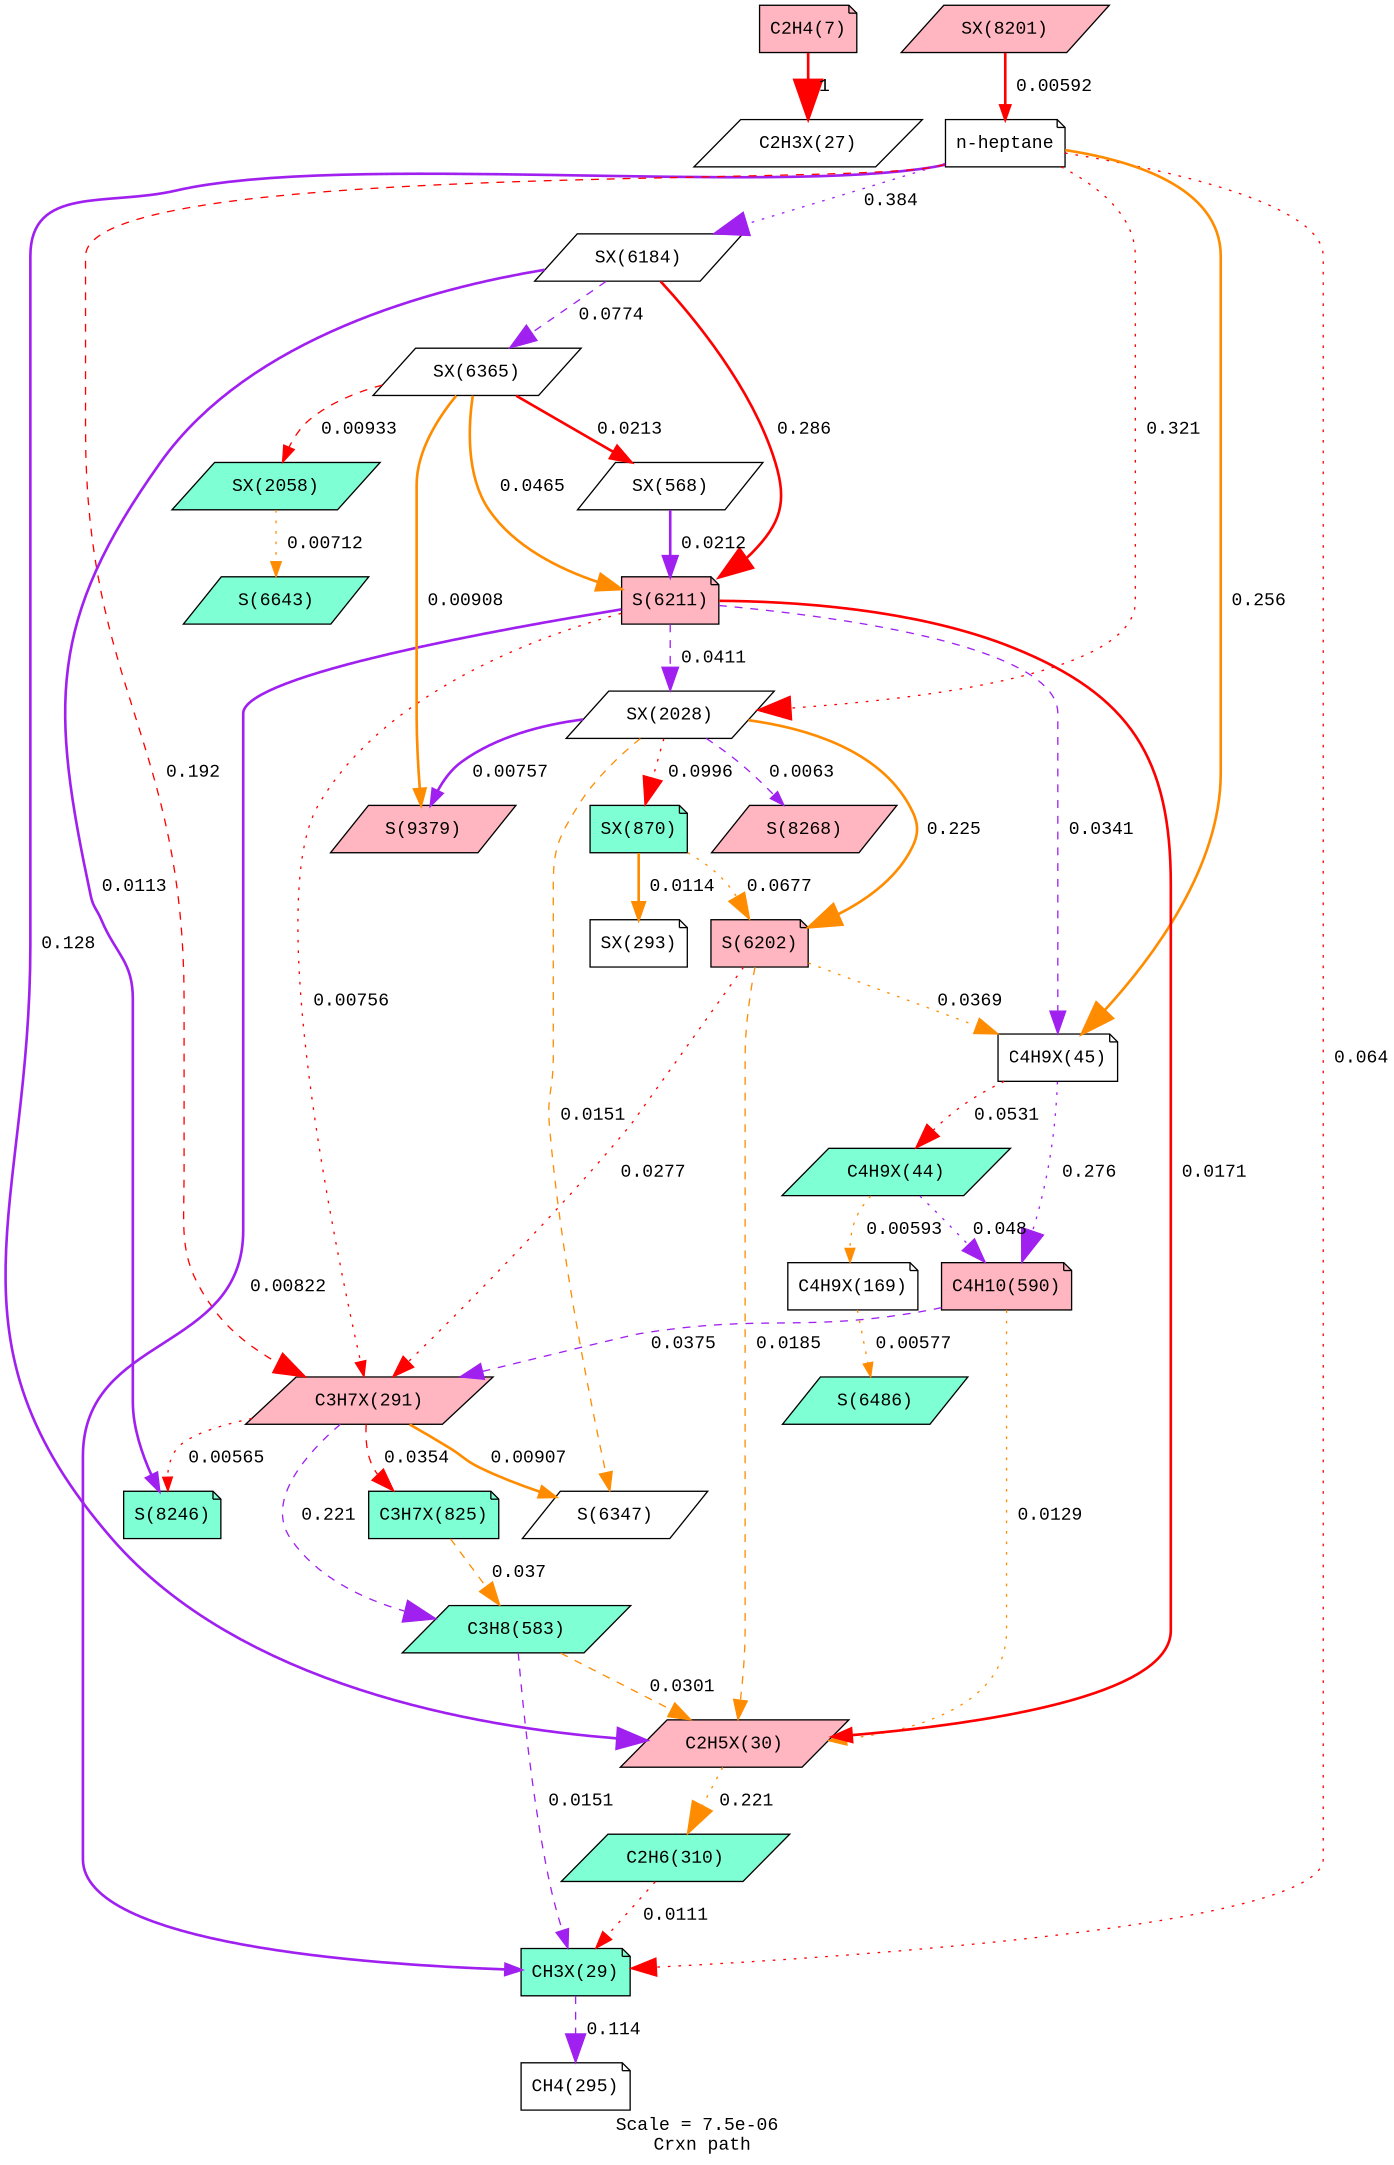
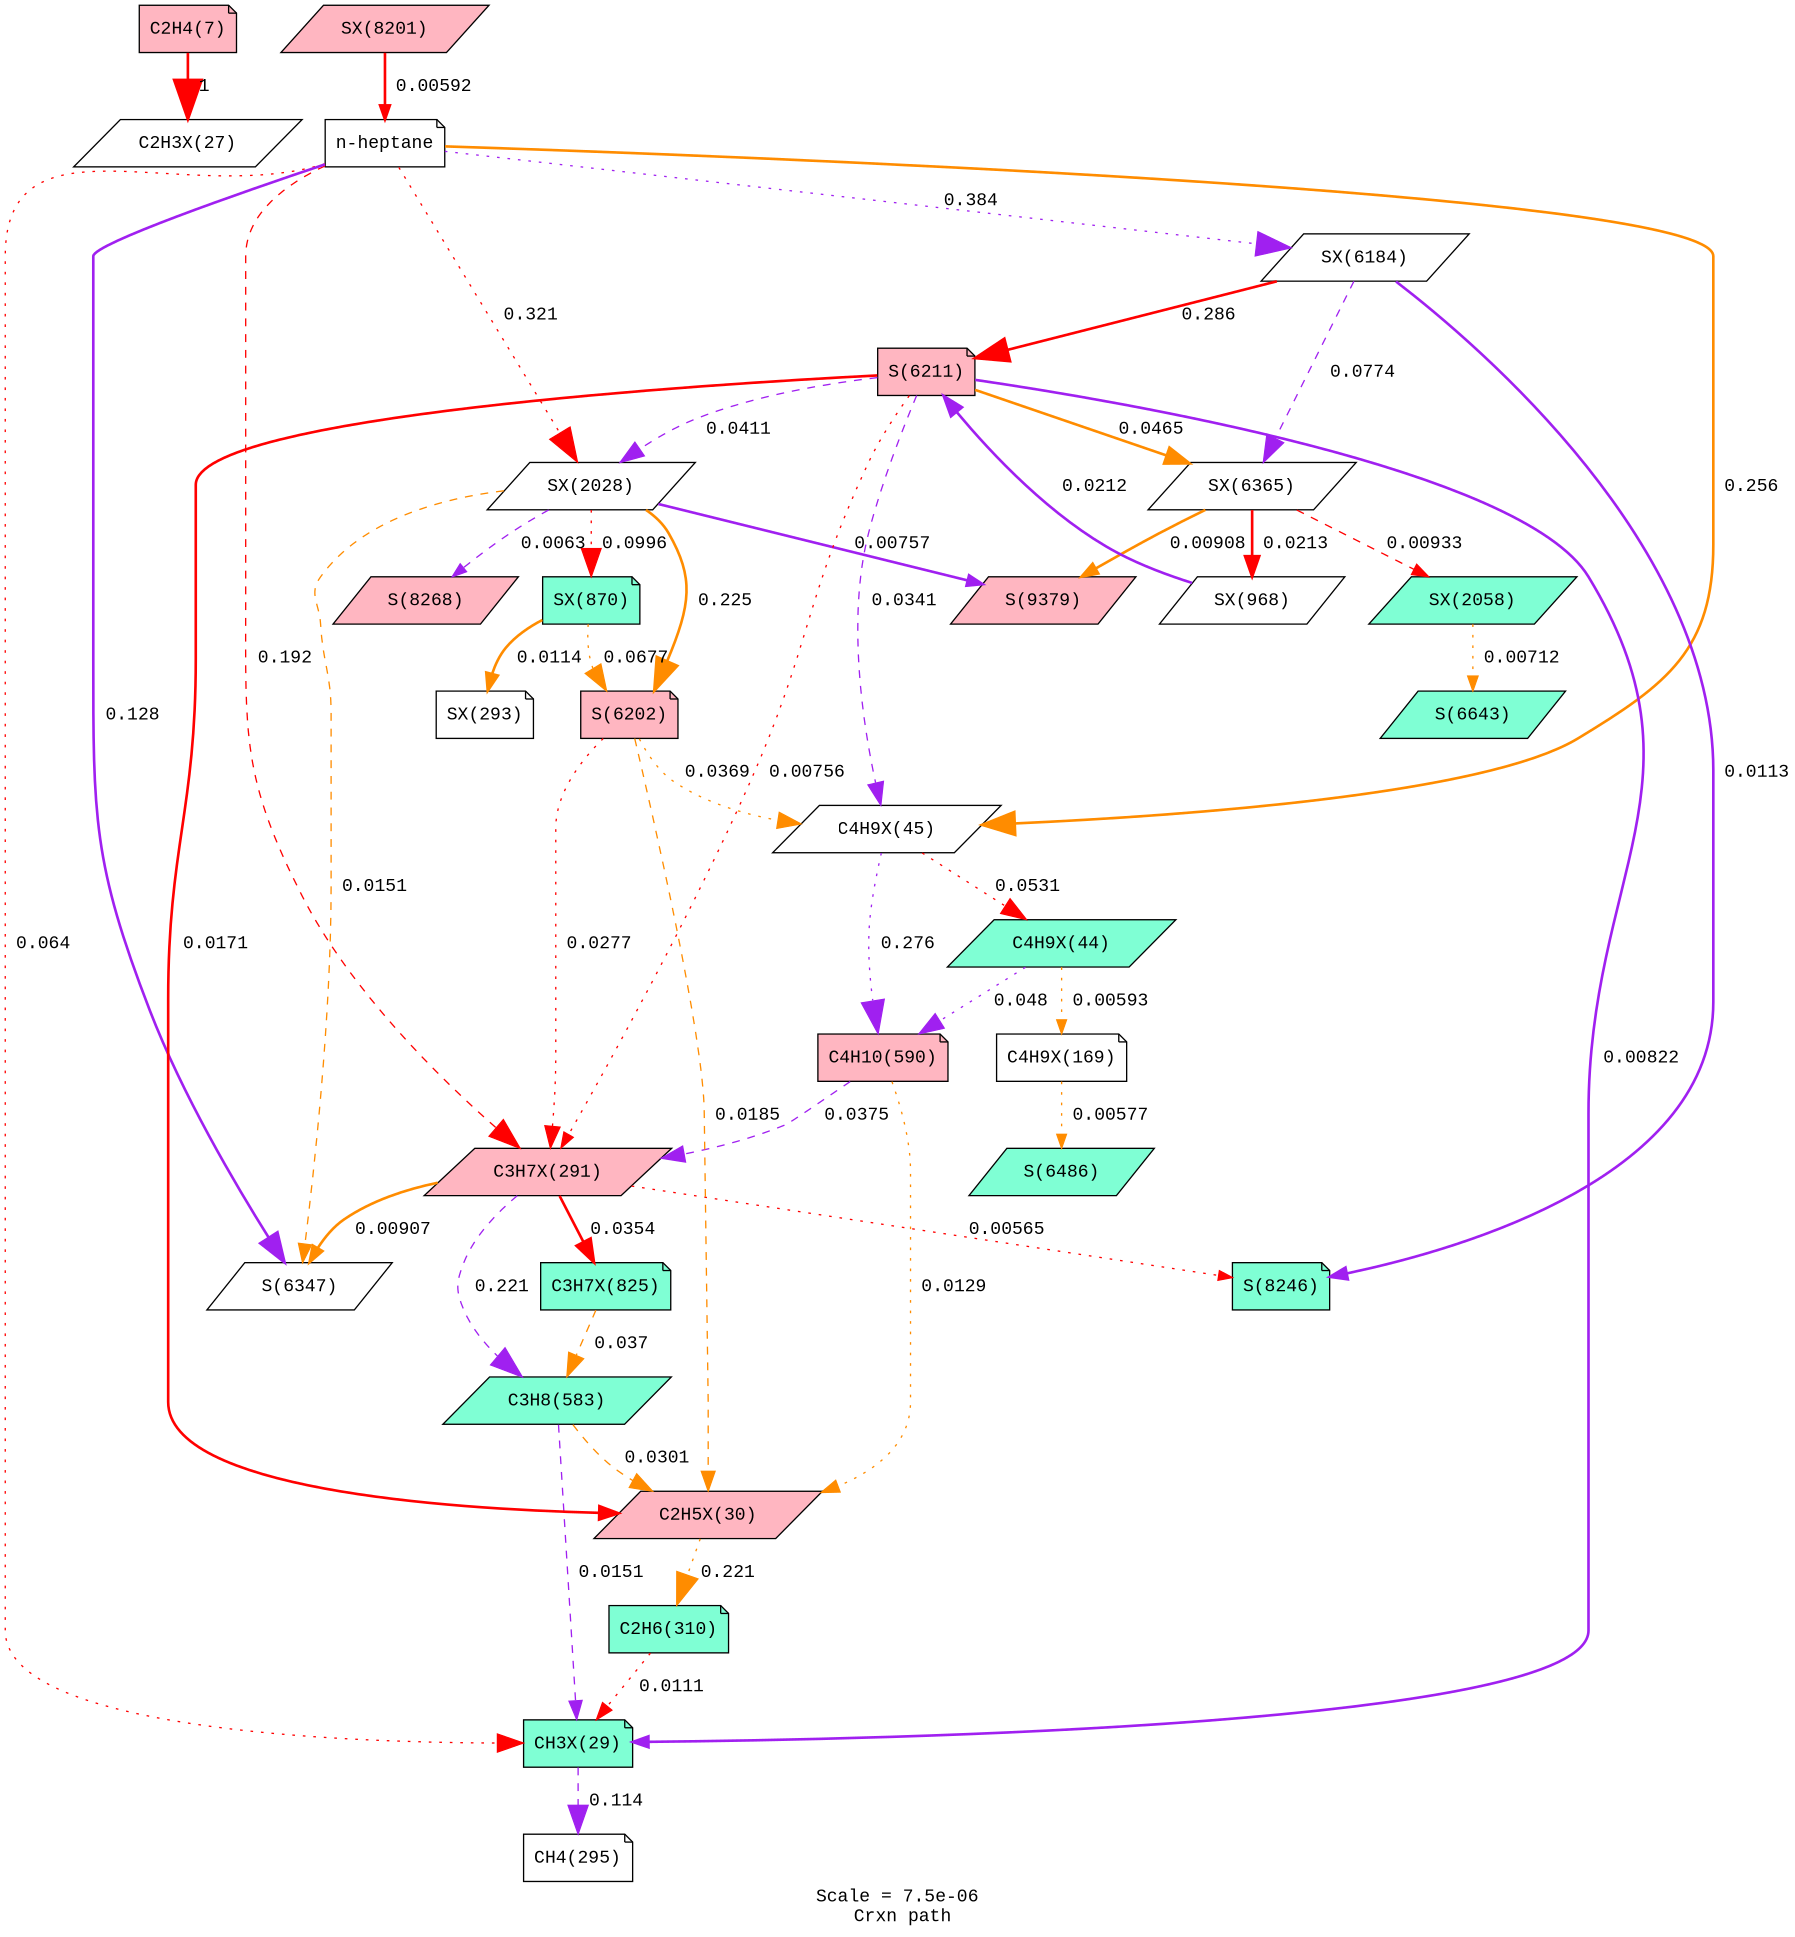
node "SX(568)": label "SX(568)" -> "SX(968)"
edge "SX(6365)" -> "S(6211)": reversed
edge "n-heptane" -> "C2H5X(30)": now "n-heptane" -> "S(6347)"
node "C4H9X(45)": shape note -> parallelogram
edge "C3H7X(291)" -> "C3H7X(825)": style dashed -> bold
node "C2H6(310)": shape parallelogram -> note
